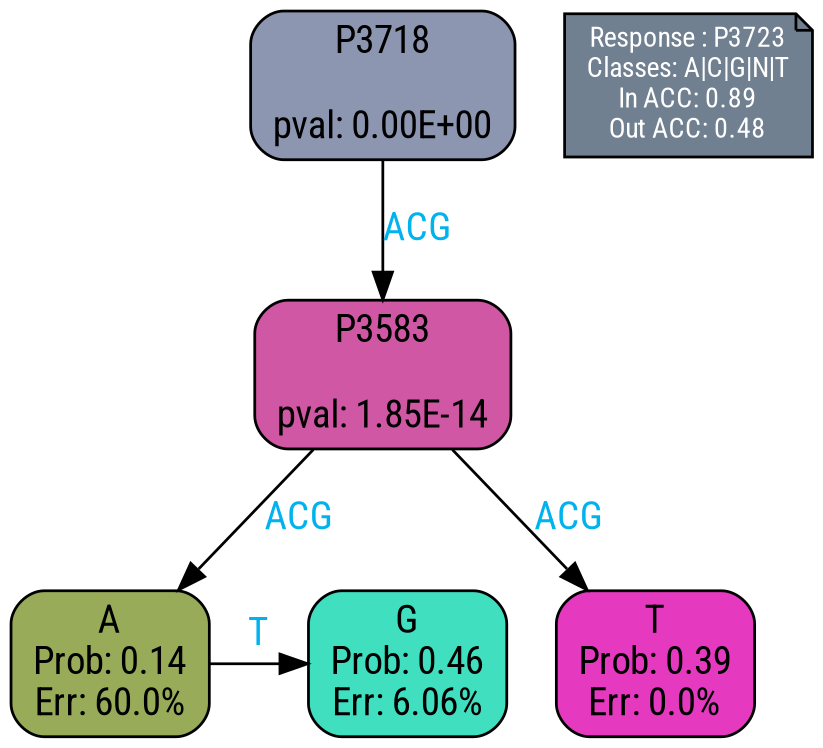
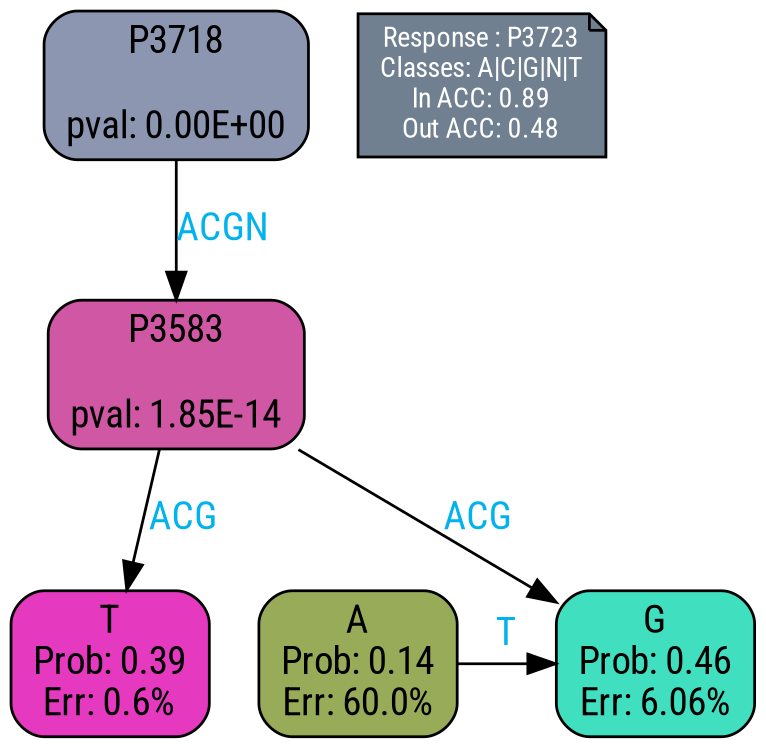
edge "P3718 pval: 0.00E+00" -> "P3583 pval: 1.85E-14": label "ACG" -> "ACGN"
edge "P3583 pval: 1.85E-14" -> "A Prob: 0.14 Err: 60.0%": now "P3583 pval: 1.85E-14" -> "G Prob: 0.46 Err: 6.06%"
node "T Prob: 0.39 Err: 0.0%": label "T Prob: 0.39 Err: 0.0%" -> "T Prob: 0.39 Err: 0.6%"
